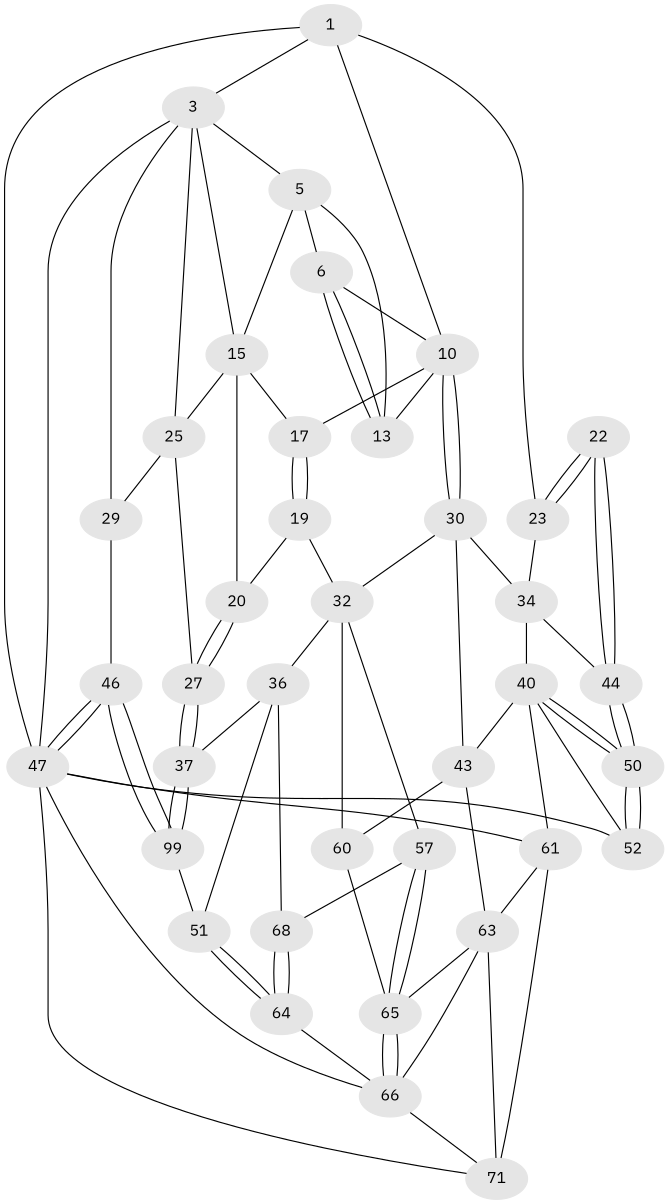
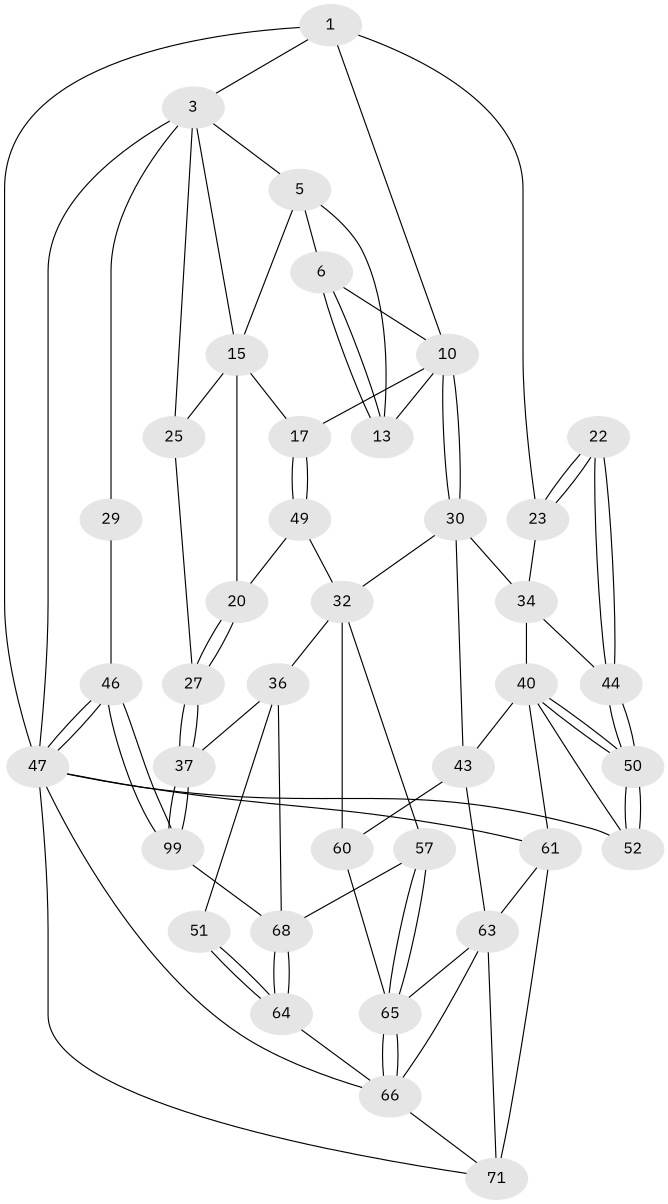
edge "25" -- "29": removed
node "19": label "19" -> "49"
edge "99" -- "51": now "99" -- "68"
